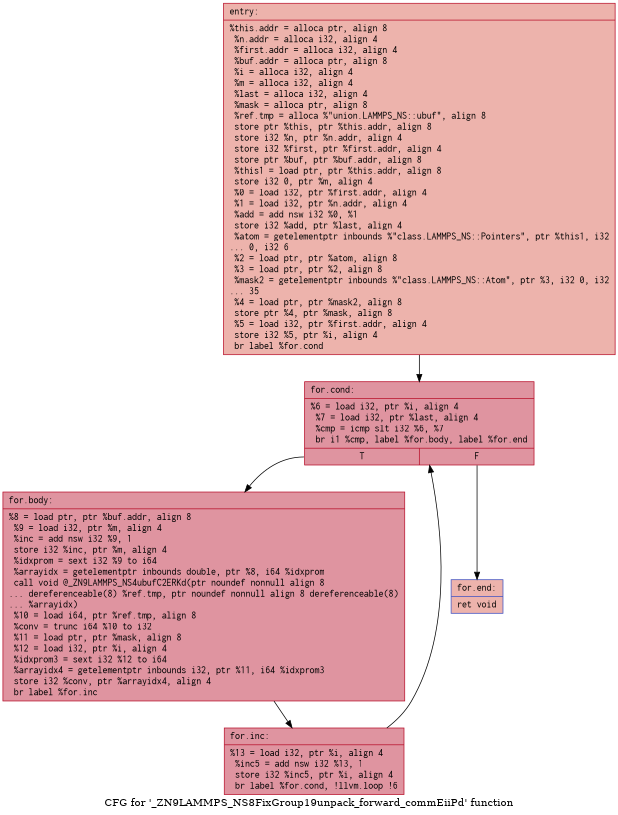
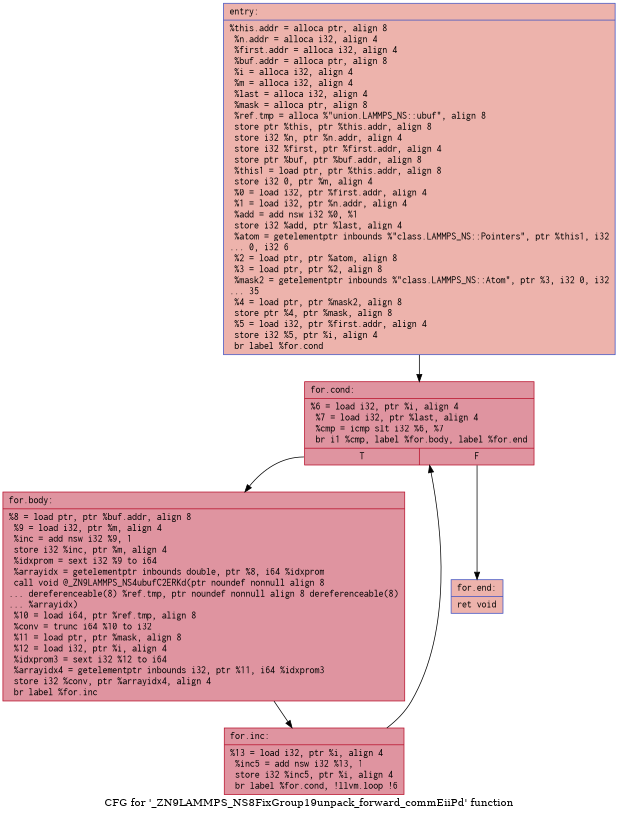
node "entry:": color #b70d28ff -> #3d50c3ff
